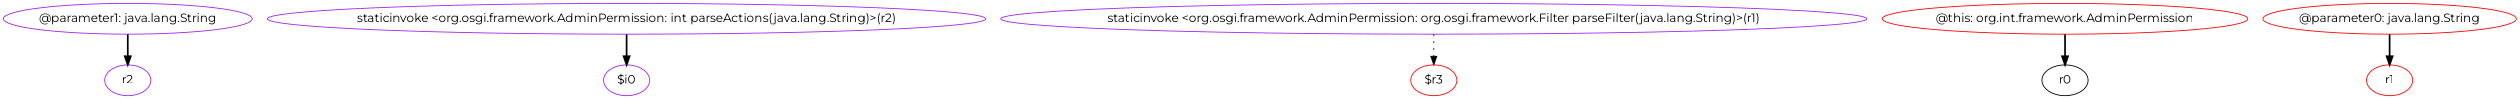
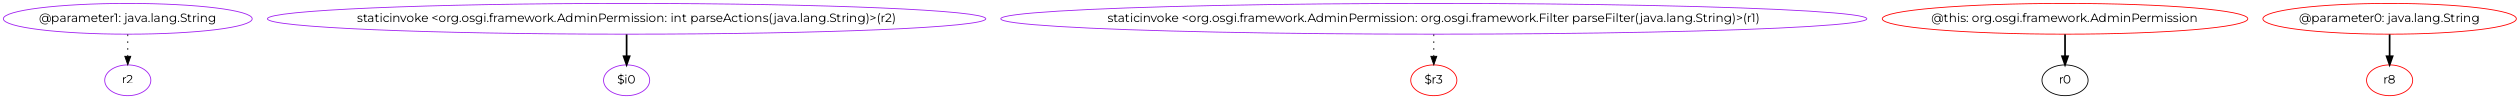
node "@this: org.int.framework.AdminPermission": label "@this: org.int.framework.AdminPermission" -> "@this: org.osgi.framework.AdminPermission"
edge "@parameter1: java.lang.String" -> "r2": style bold -> dotted
node "r1": label "r1" -> "r8"
